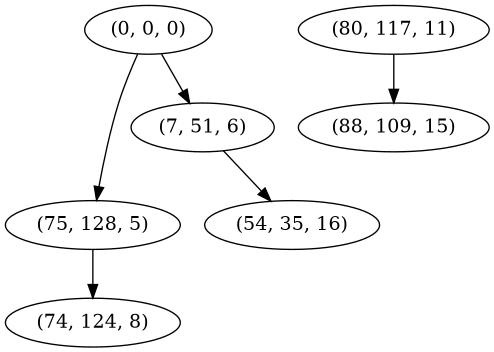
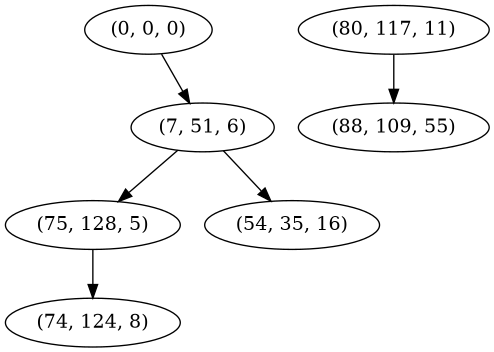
edge "(0, 0, 0)" -> "(75, 128, 5)": now "(7, 51, 6)" -> "(75, 128, 5)"
node "(88, 109, 15)": label "(88, 109, 15)" -> "(88, 109, 55)"
